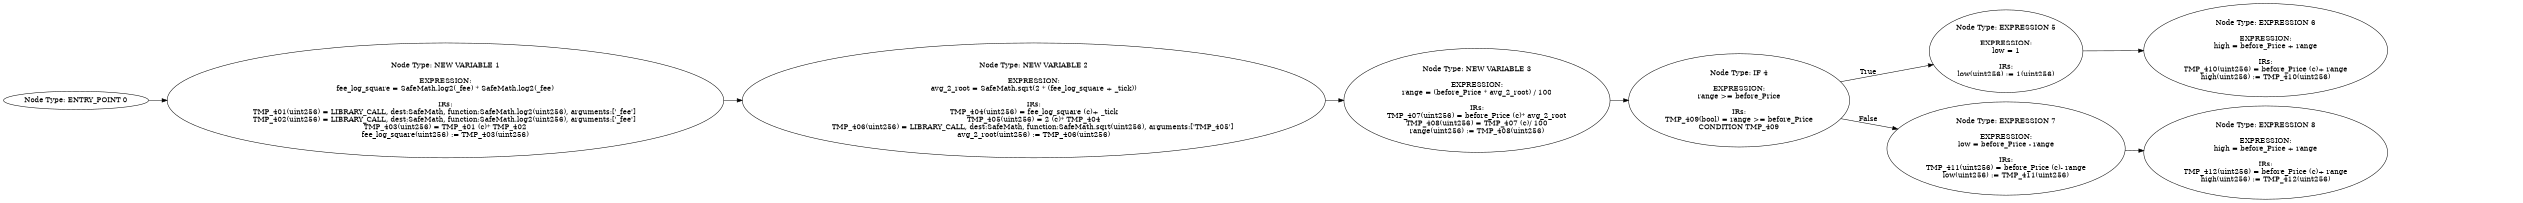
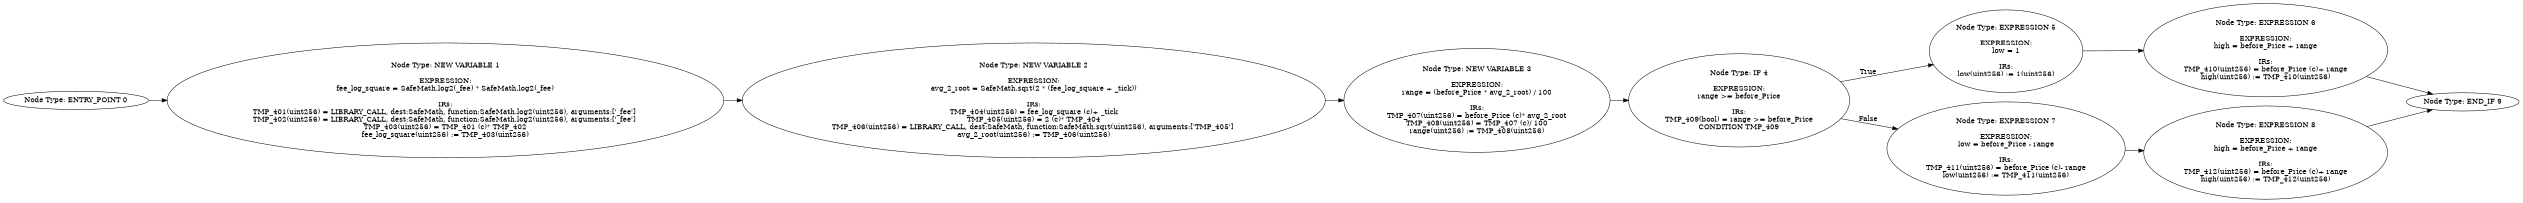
node "Node Type: END_IF 9": added
